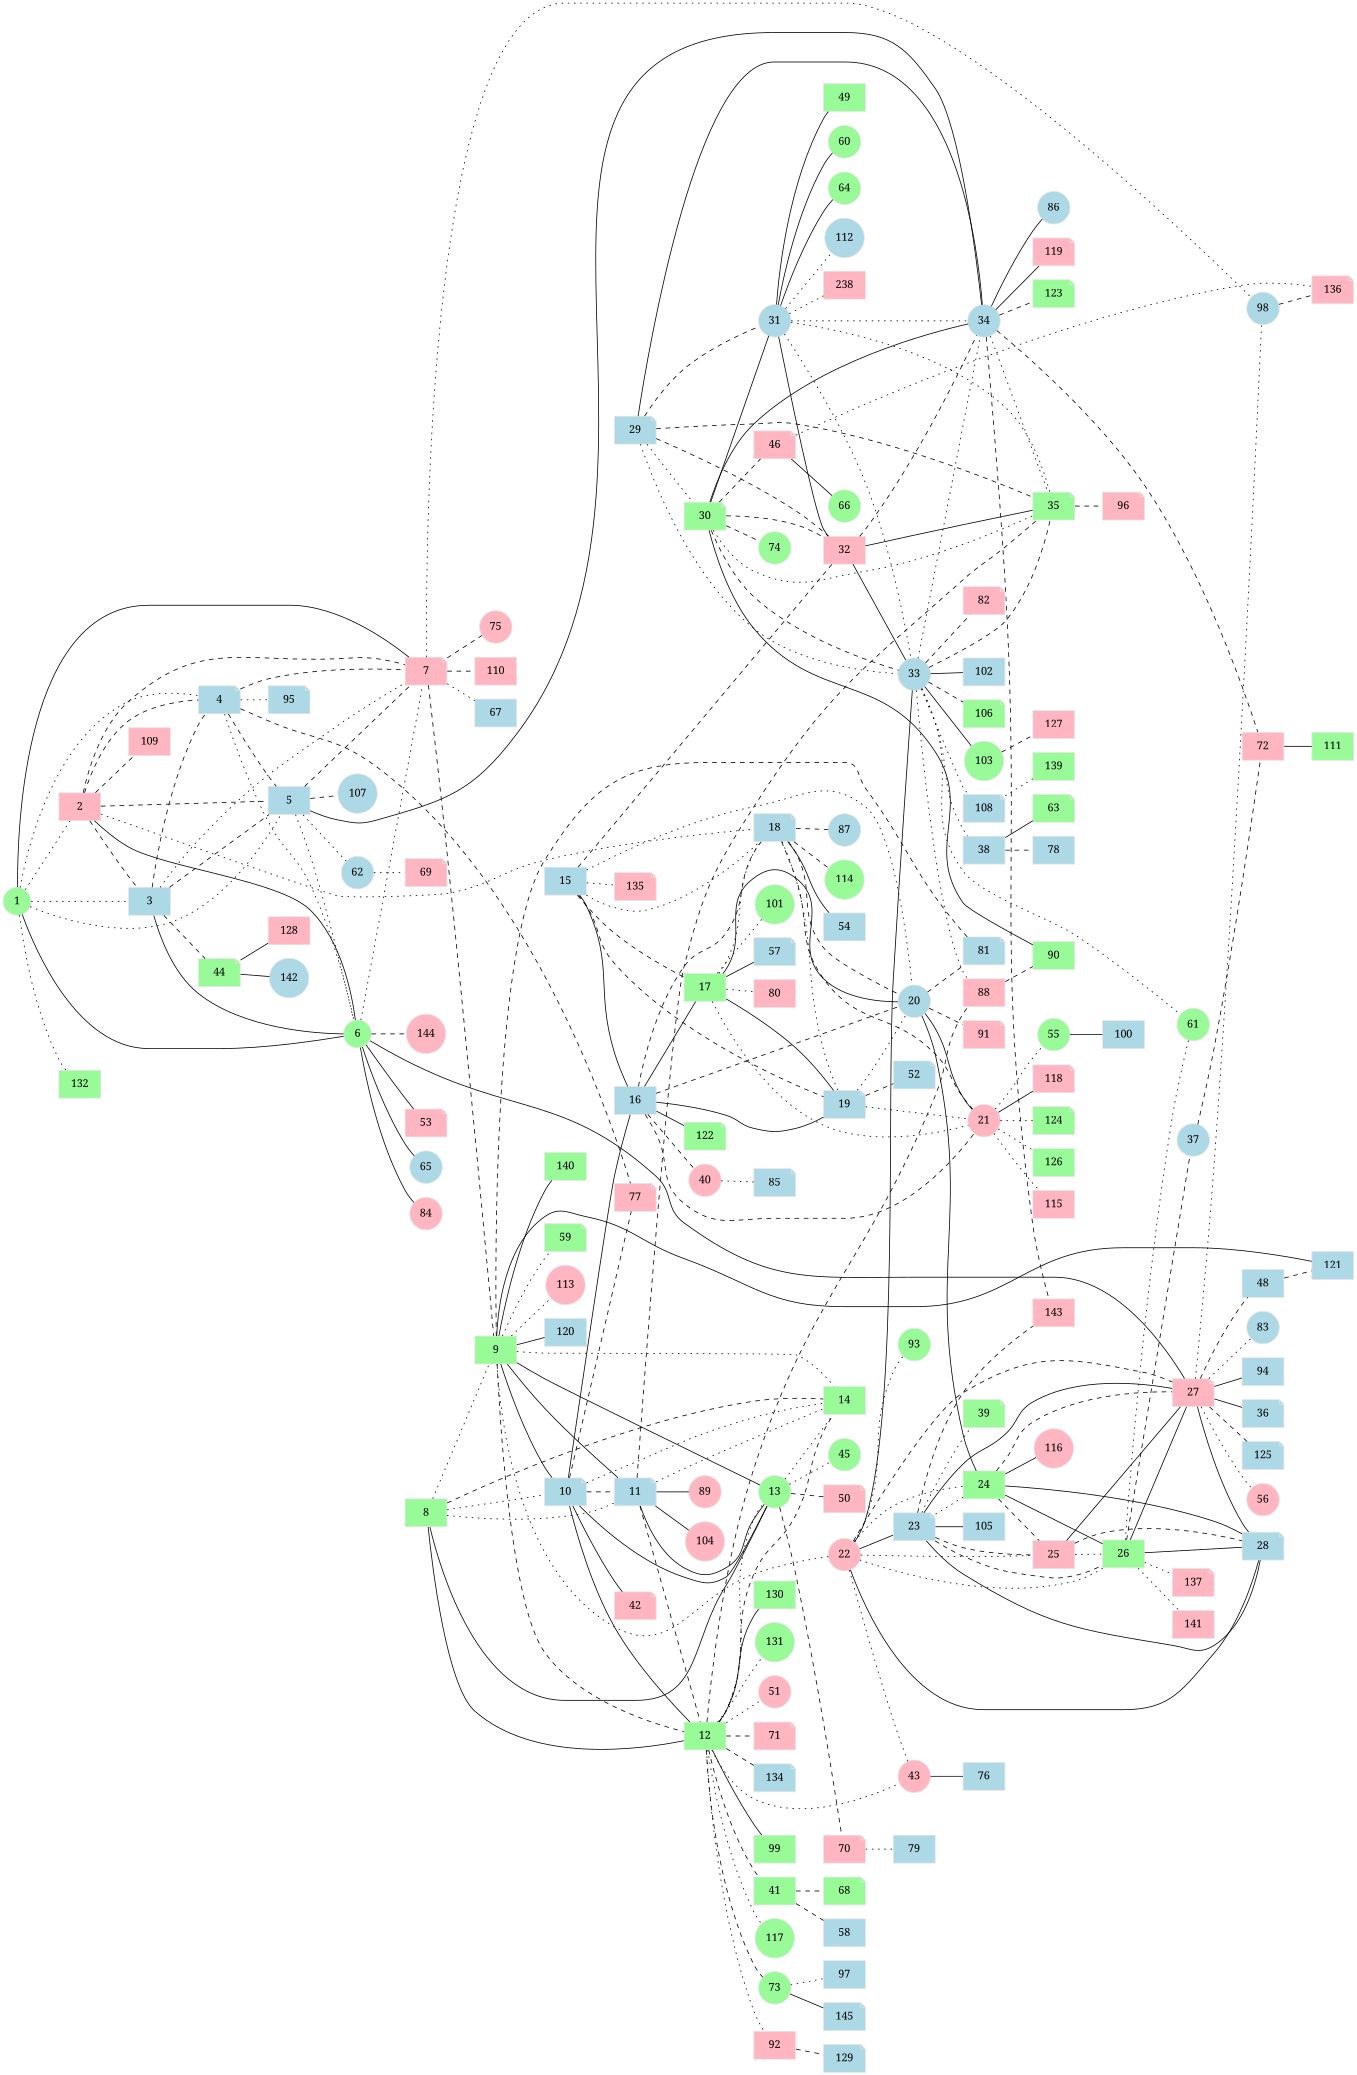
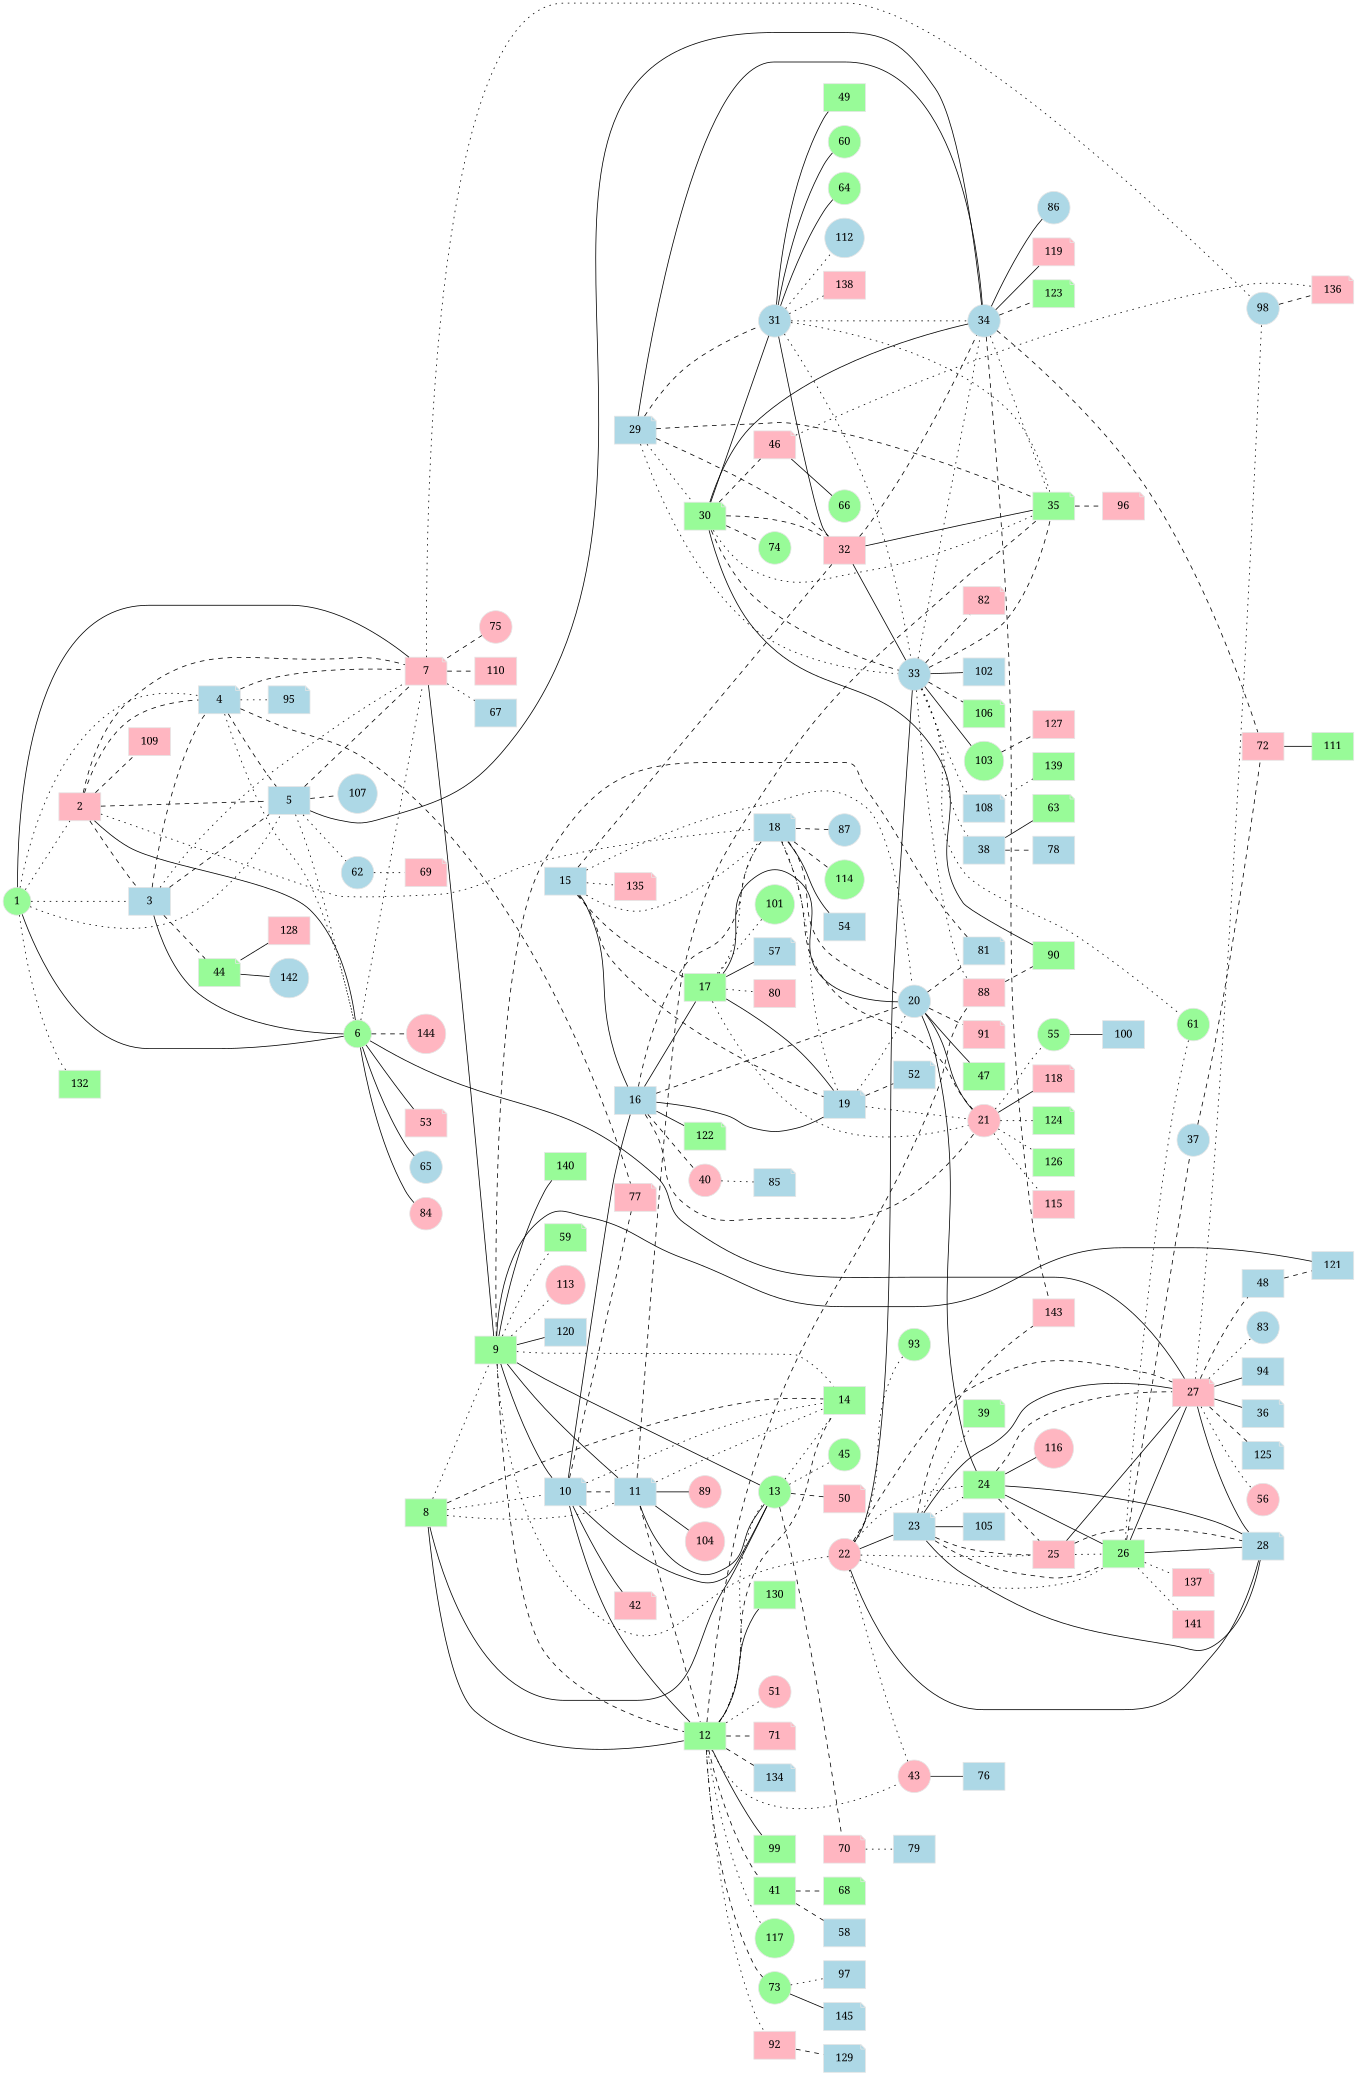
node "238": label "238" -> "138"
edge "7" -- "9": style dashed -> solid
node "47": added
node "131": removed
